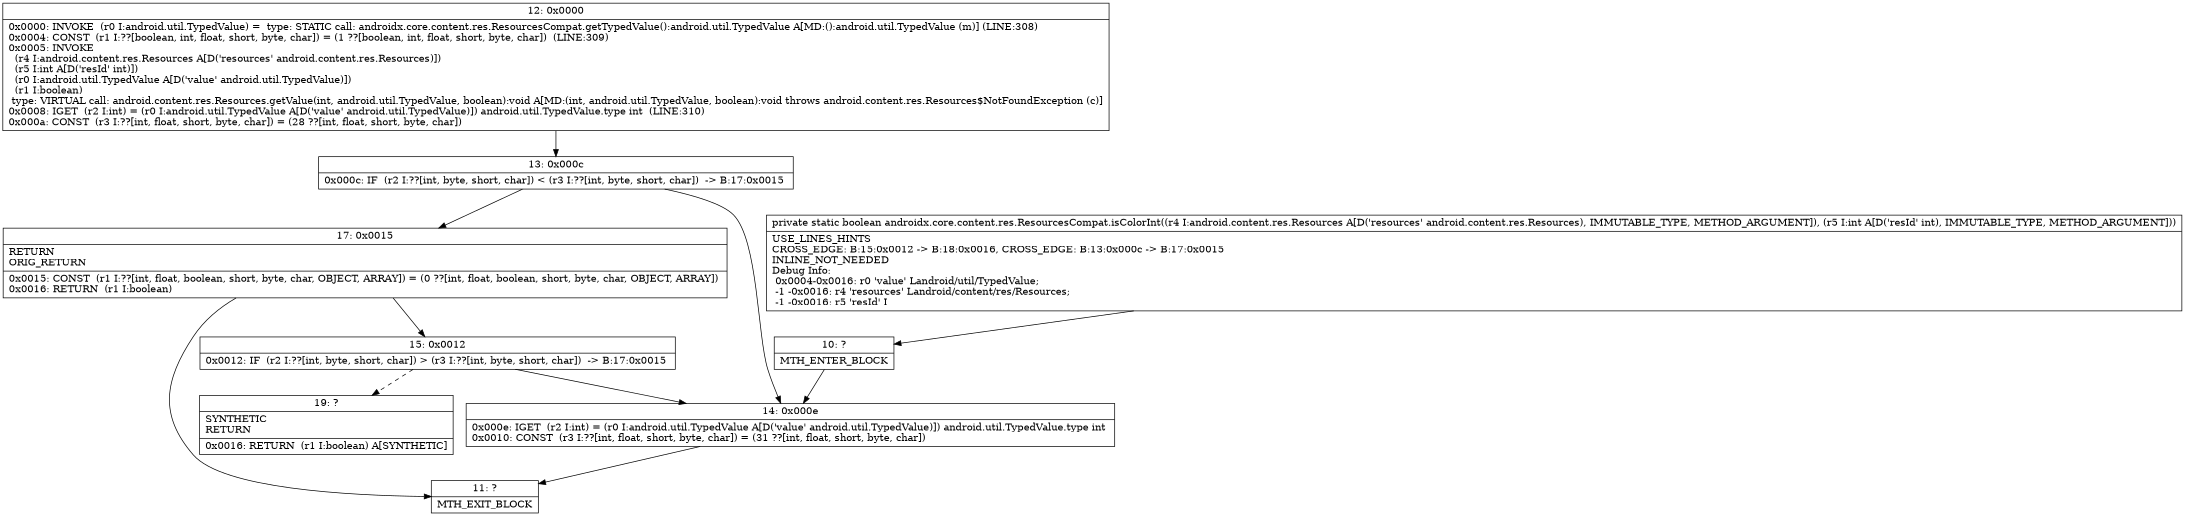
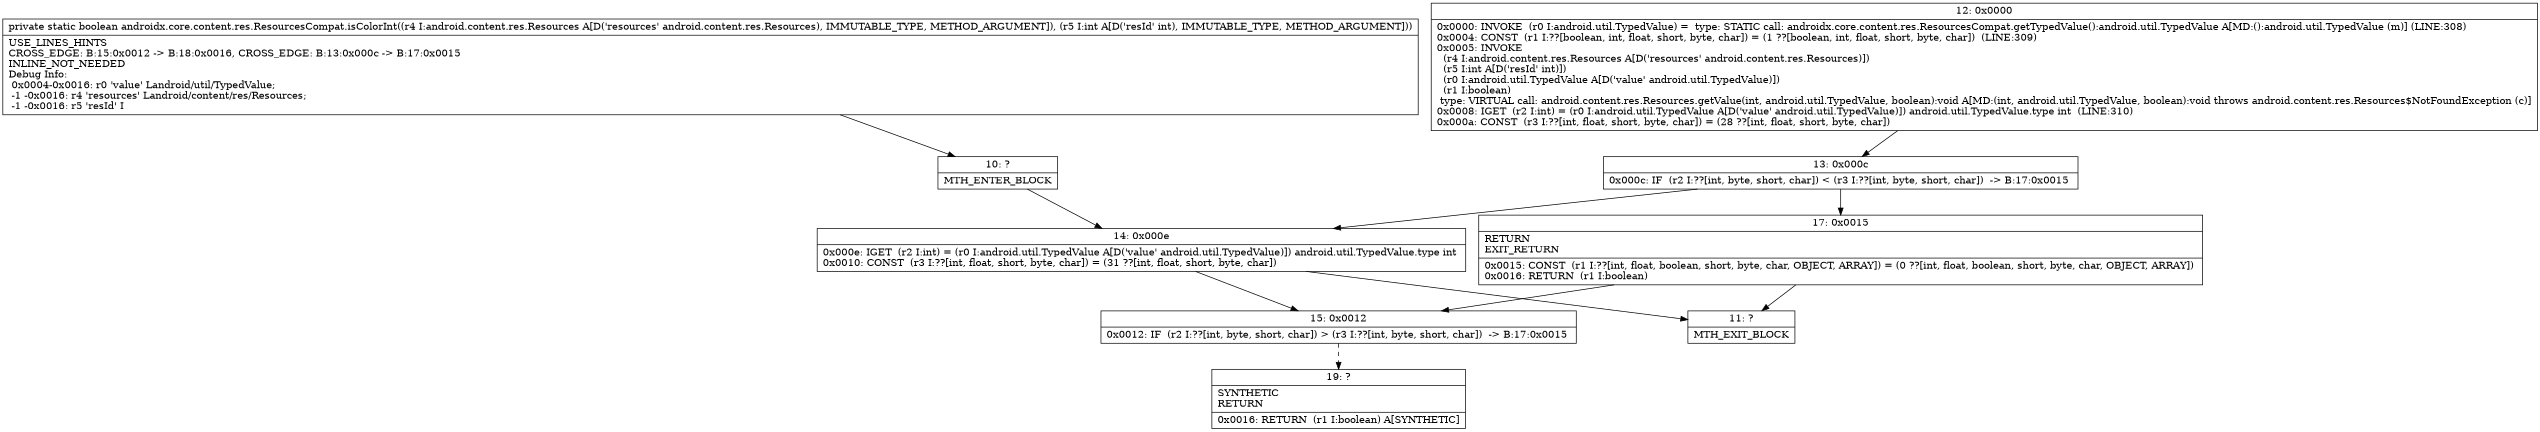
node "17: 0x0015": text "ORIG_RETURN" -> "EXIT_RETURN"
edge "15: 0x0012" -> "14: 0x000e": reversed
